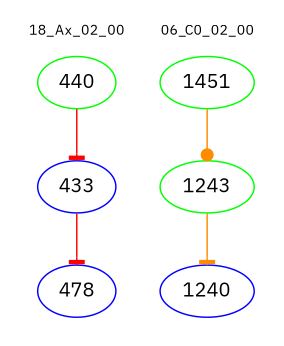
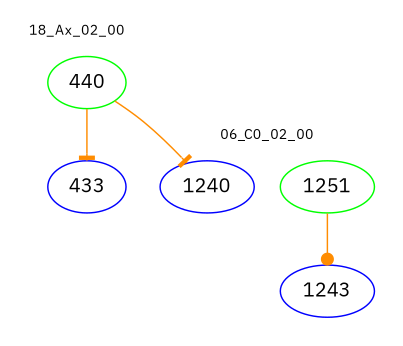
node "1451": label "1451" -> "1251"
edge "440" -> "433": color red -> darkorange
node "1243": color green -> blue
edge "1243" -> "1240": now "440" -> "1240"
node "478": removed
